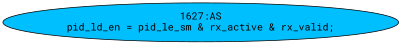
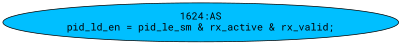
node "1627:AS pid_ld_en = pid_le_sm & rx_active & rx_valid;": label "1627:AS pid_ld_en = pid_le_sm & rx_active & rx_valid;" -> "1624:AS pid_ld_en = pid_le_sm & rx_active & rx_valid;"
